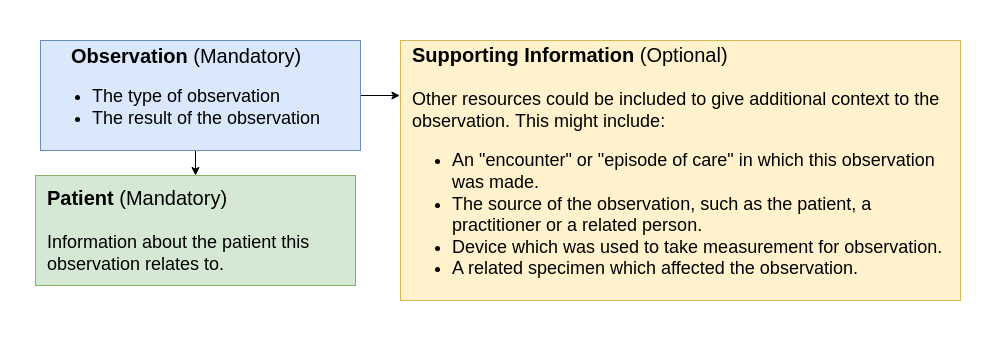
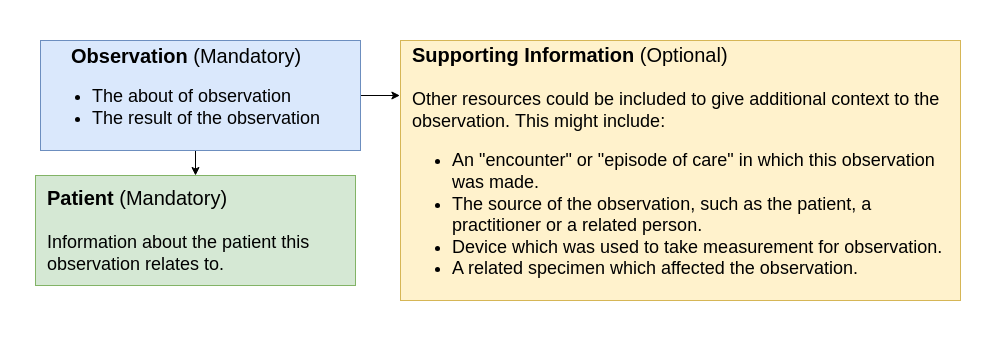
node "Observation (Mandatory) The type of observation The result of the observation": label "Observation (Mandatory) The type of observation The result of the observation" -> "Observation (Mandatory) The about of observation The result of the observation"
